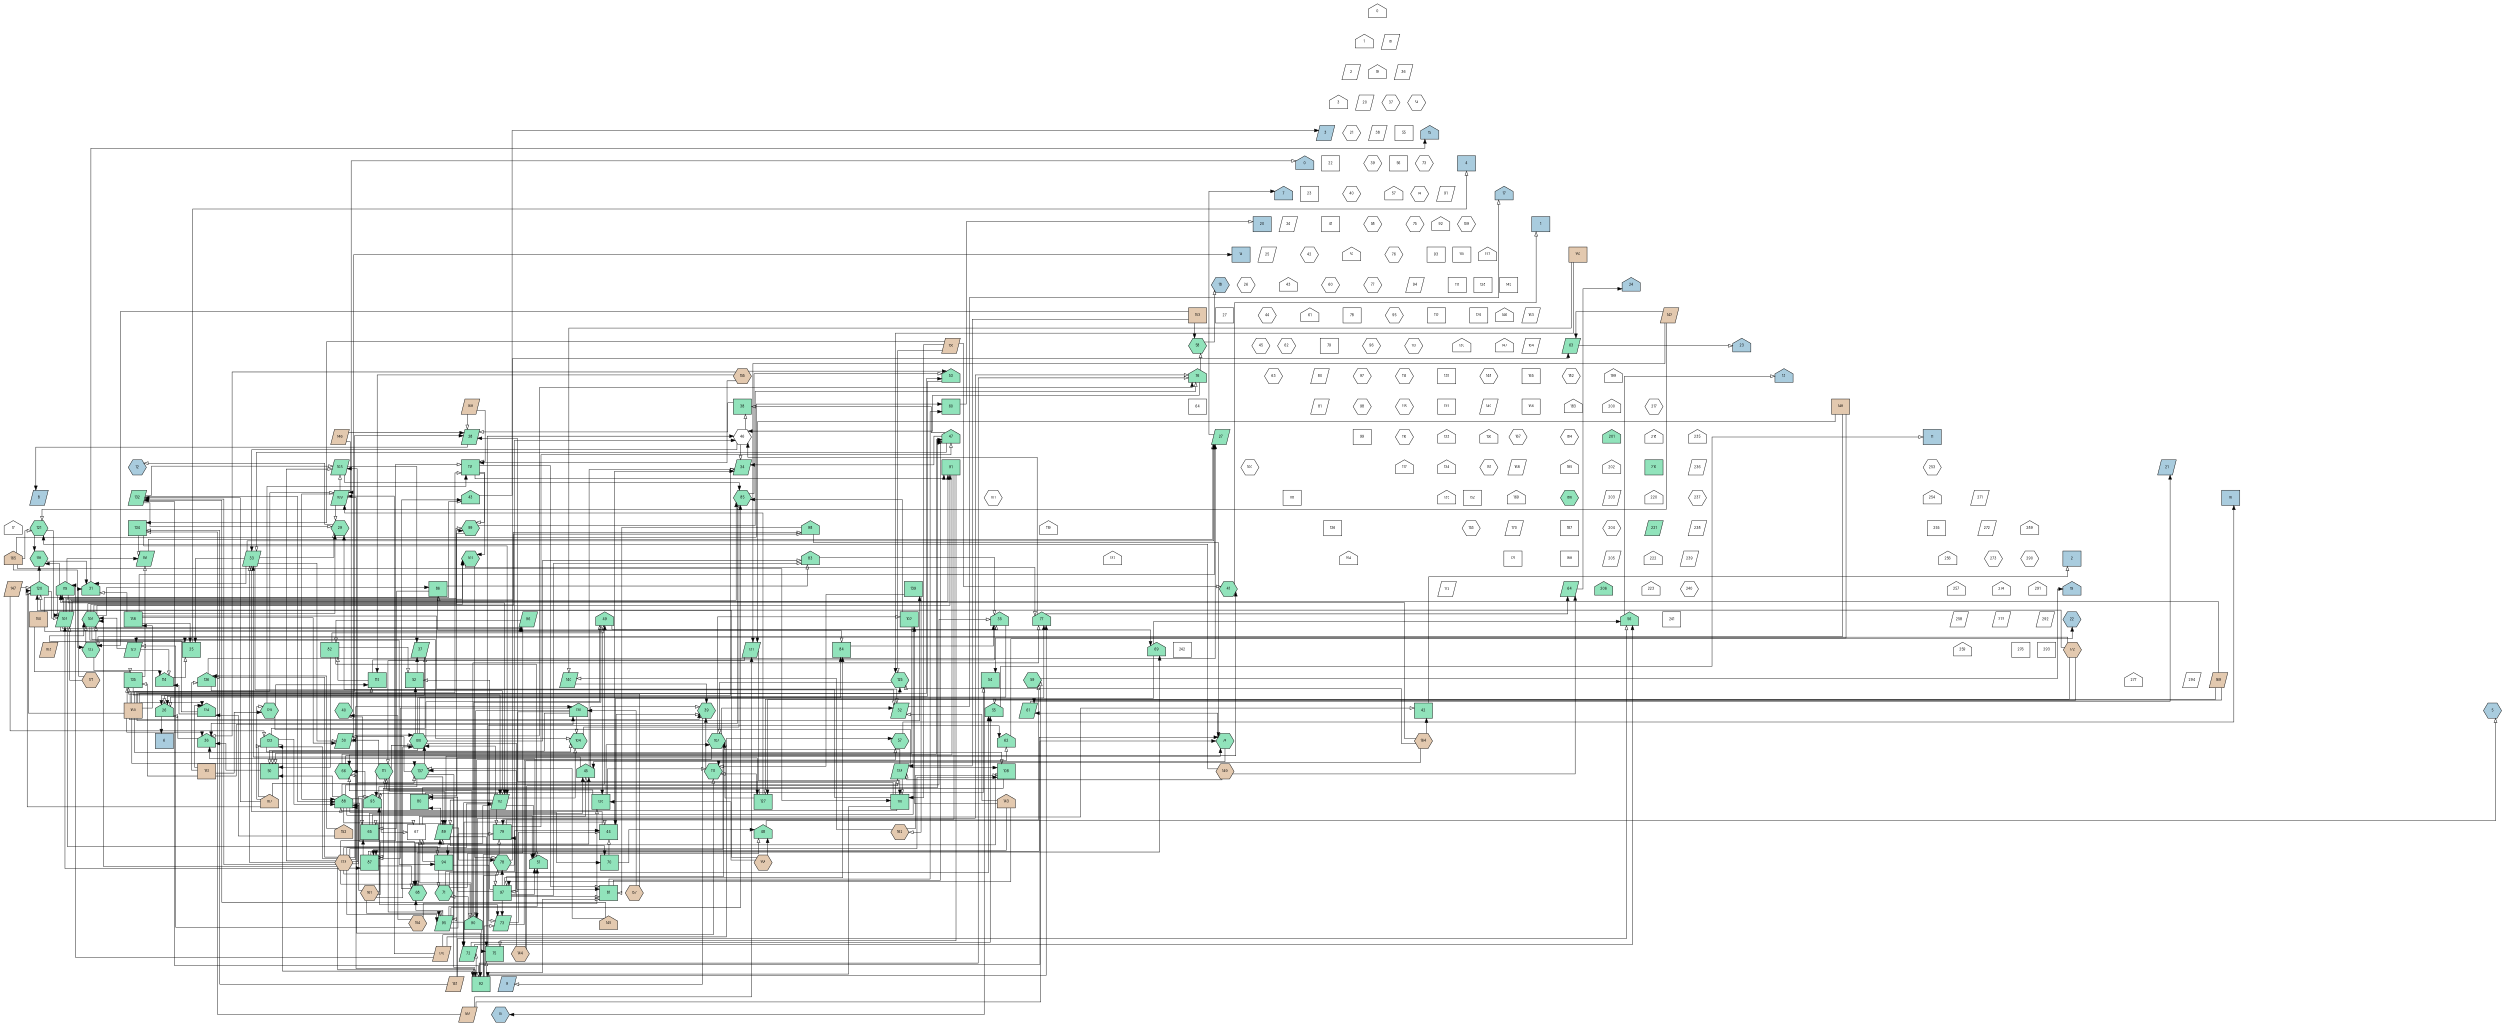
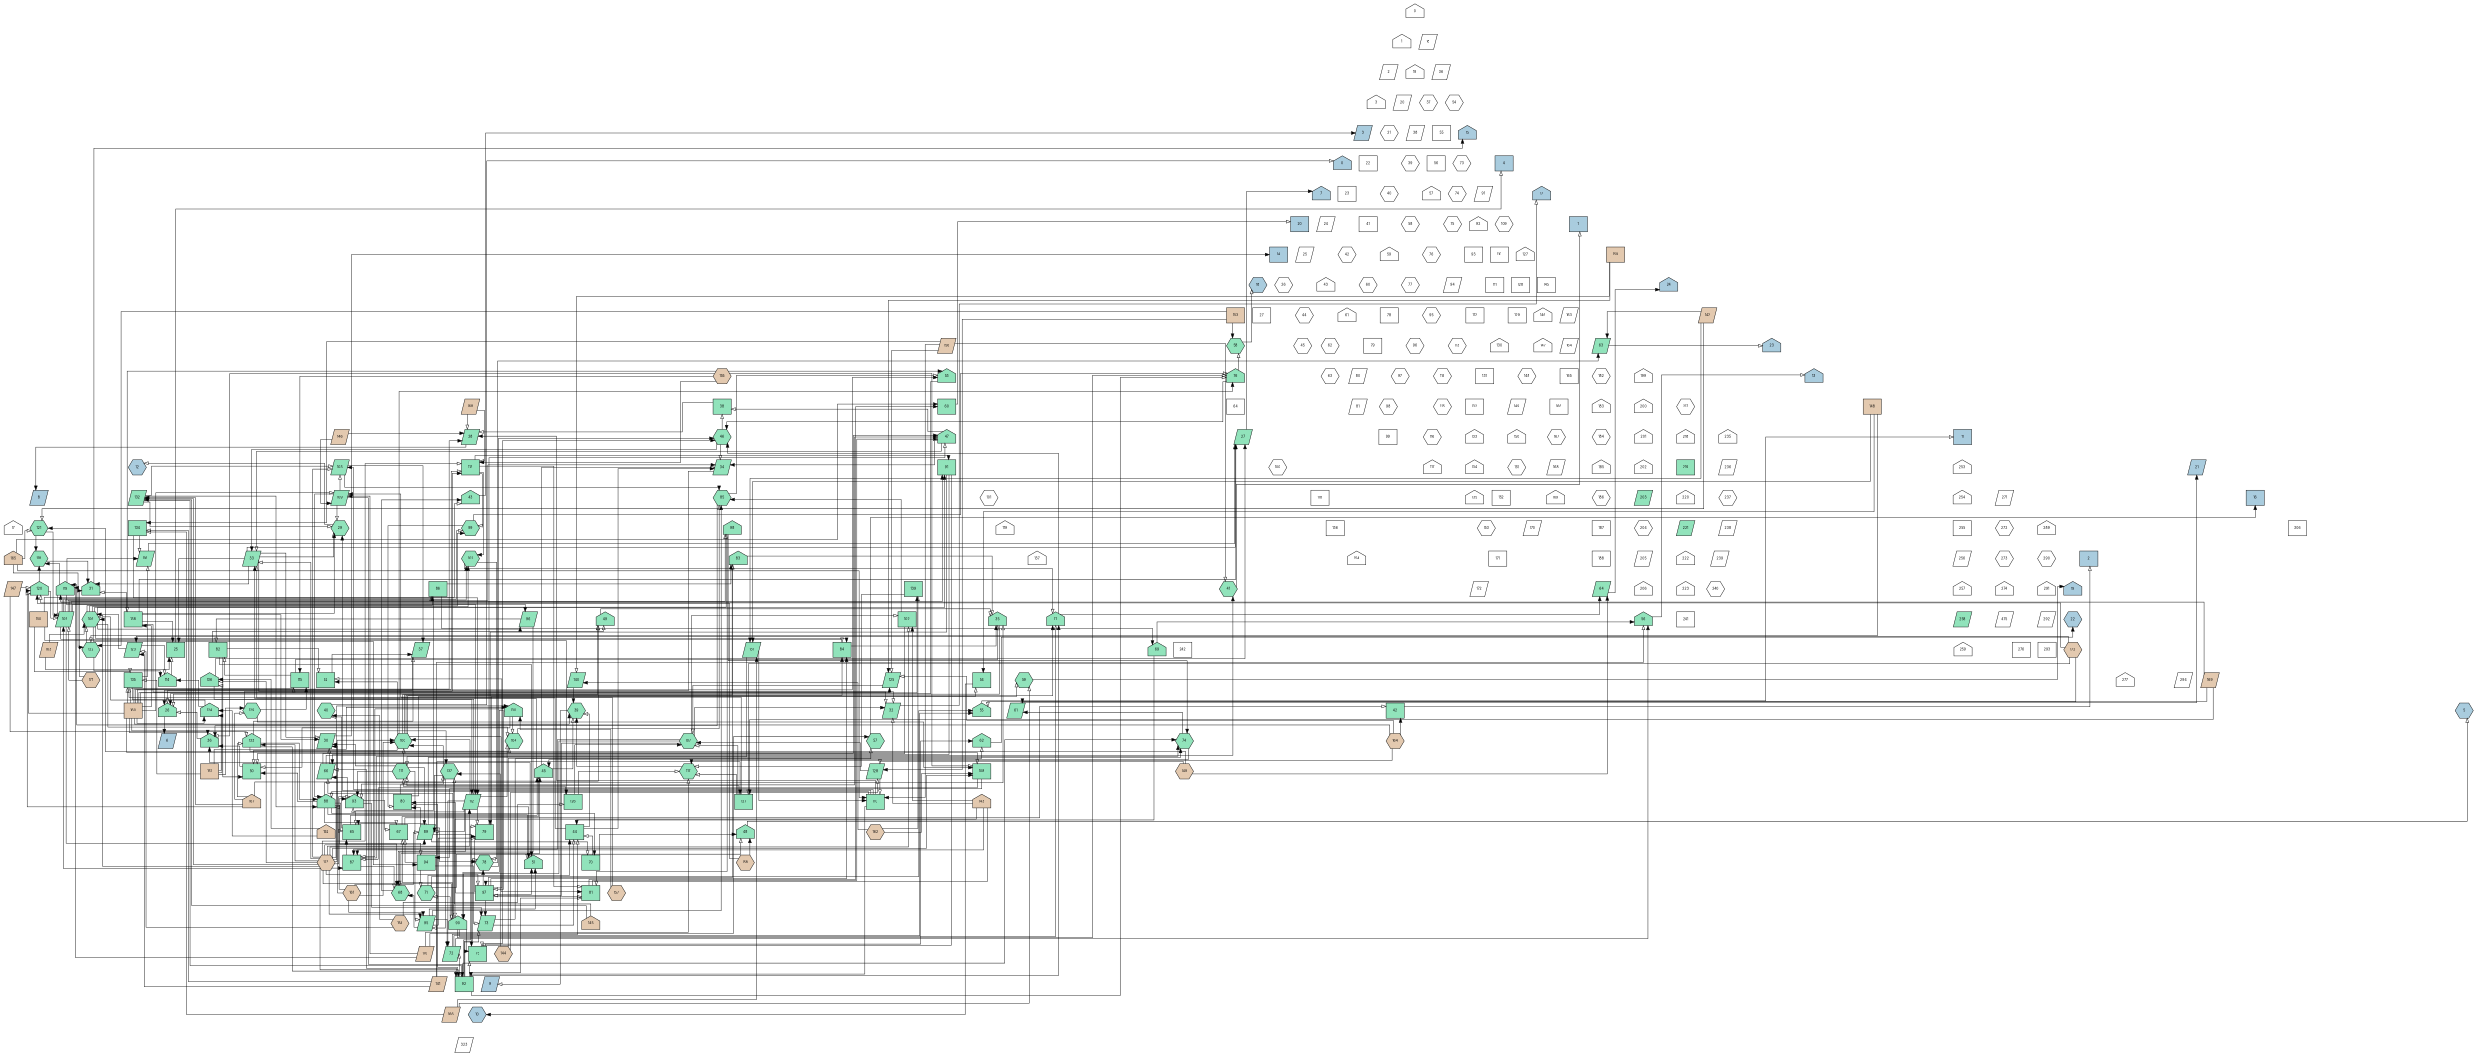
edge "155" -> "138": added
node "46": fillcolor #ffffff -> #91e3bb
node "201": fillcolor #91e3bb -> #ffffff
node "253": shape hexagon -> house
edge "155" -> "108": added
node "186": fillcolor #91e3bb -> #ffffff
node "203": fillcolor #ffffff -> #91e3bb
node "272": shape parallelogram -> hexagon
node "306": added
node "256": shape house -> parallelogram
edge "86" -> "83": arrowhead onormal -> normal
node "206": fillcolor #91e3bb -> #ffffff
edge "105" -> "85": now "105" -> "34"
node "258": fillcolor #ffffff -> #91e3bb
node "275": label "275" -> "475"
edge "106" -> "84": added
edge "82" -> "51": arrowhead onormal -> normal
edge "162" -> "140": arrowhead onormal -> normal
node "125": shape hexagon -> parallelogram
edge "139" -> "162": reversed
node "6": shape box -> parallelogram
node "66": shape hexagon -> parallelogram
edge "162" -> "108": arrowhead onormal -> normal
edge "88" -> "49": removed
edge "158" -> "126": removed
edge "65" -> "102": now "173" -> "102"
edge "88" -> "51": arrowhead normal -> onormal
edge "143" -> "90": added
edge "89" -> "65": arrowhead onormal -> normal
node "67": fillcolor #ffffff -> #91e3bb
edge "173" -> "88": arrowhead normal -> onormal
edge "89" -> "70": arrowhead normal -> onormal
edge "161" -> "88": now "161" -> "30"
edge "87" -> "69": removed
edge "141" -> "123": added
node "323": added
